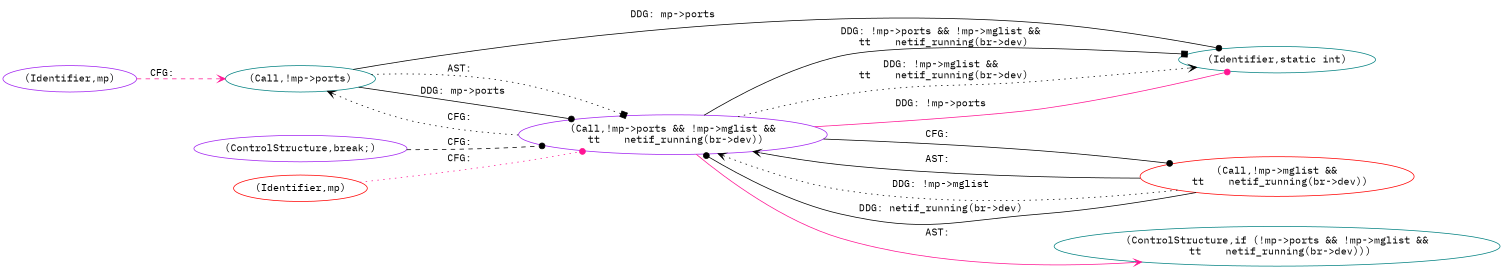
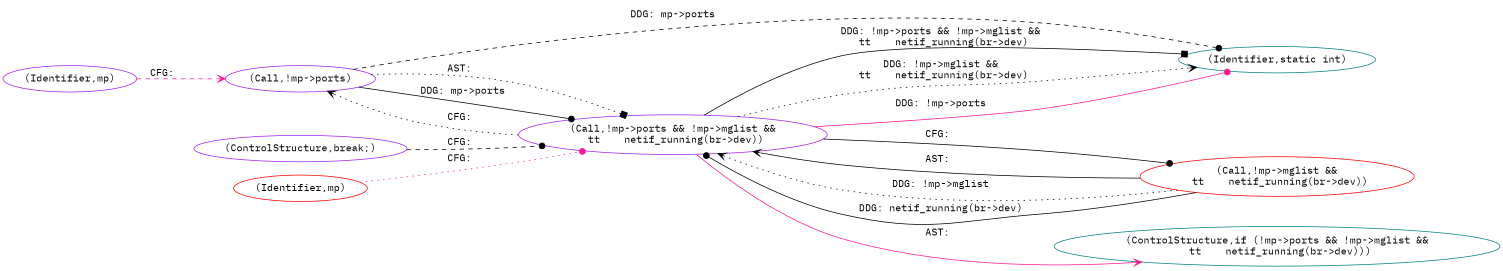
edge "(Call,!mp->ports)" -> "(Identifier,static int)": style solid -> dashed
node "(Call,!mp->ports)": color teal -> purple
